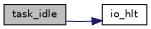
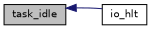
edge "task_idle" -> "io_hlt": reversed
